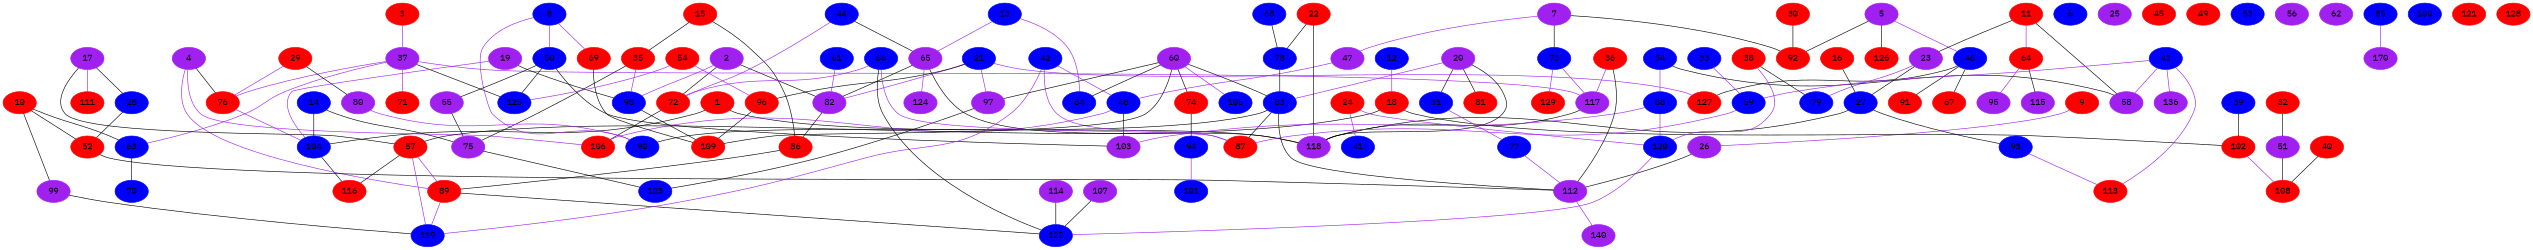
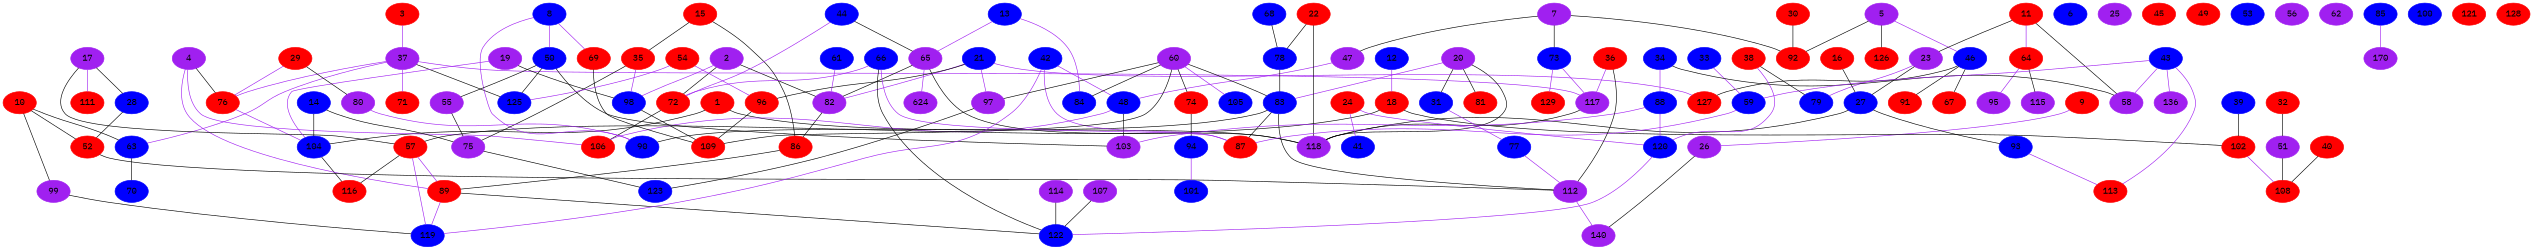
edge "7" -- "47": color purple -> black
node "124": label "124" -> "624"
edge "26" -- "112": now "26" -- "140"
